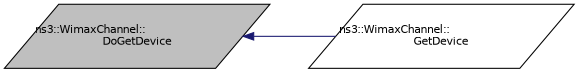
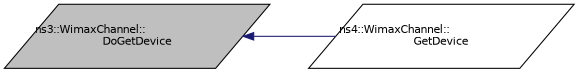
node "ns3::WimaxChannel:: GetDevice": label "ns3::WimaxChannel:: GetDevice" -> "ns4::WimaxChannel:: GetDevice"
